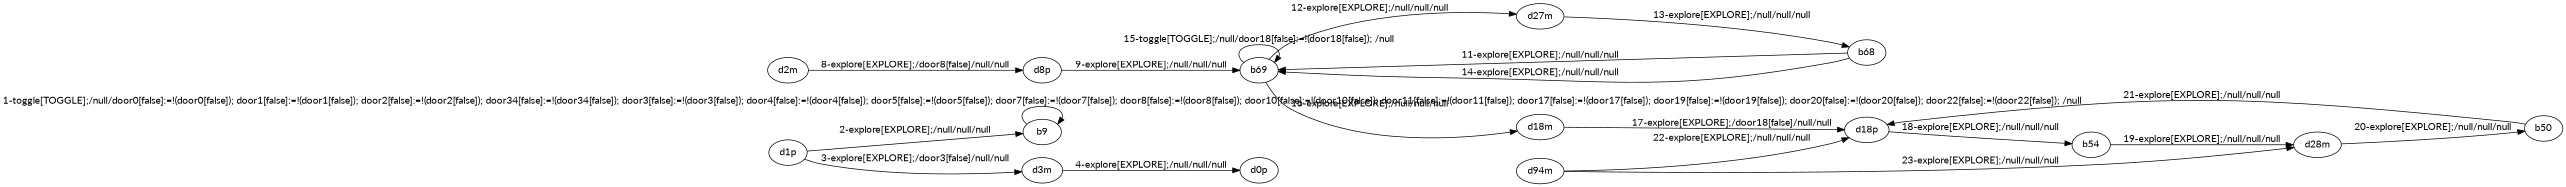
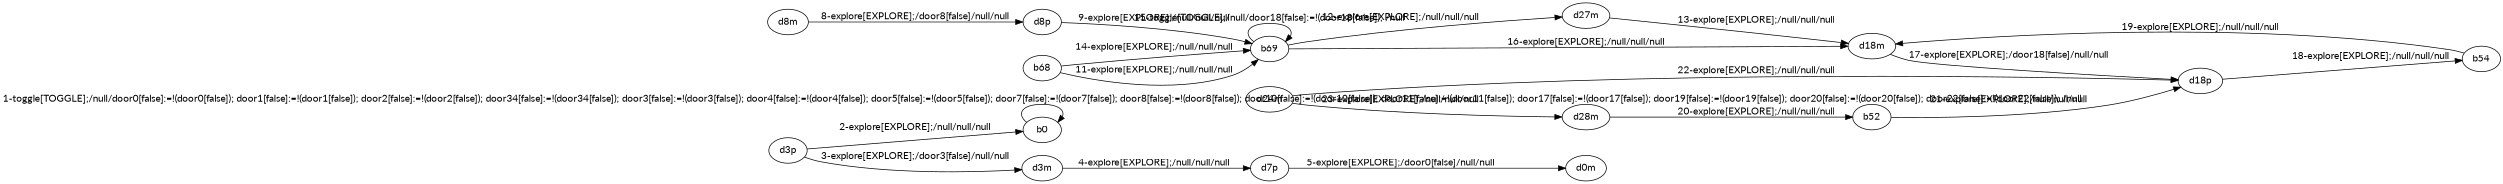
edge "d27m" -> "b68": now "d27m" -> "d18m"
node "d2m": label "d2m" -> "d8m"
node "b50": label "b50" -> "b52"
node "b9": label "b9" -> "b0"
edge "b54" -> "d28m": now "b54" -> "d18m"
node "d1p": label "d1p" -> "d3p"
node "d0m": added
node "d0p": label "d0p" -> "d7p"
node "d94m": label "d94m" -> "d24m"
